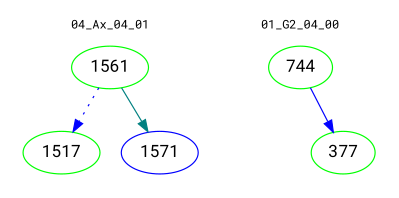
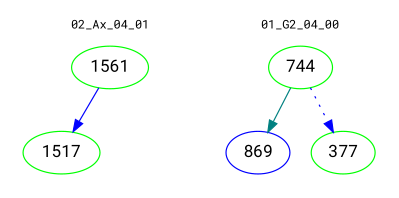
cluster "04_Ax_04_01": label "04_Ax_04_01" -> "02_Ax_04_01"
edge "1561" -> "1517": style dotted -> solid
edge "744" -> "377": style solid -> dotted
node "1571": removed
node "869": added
